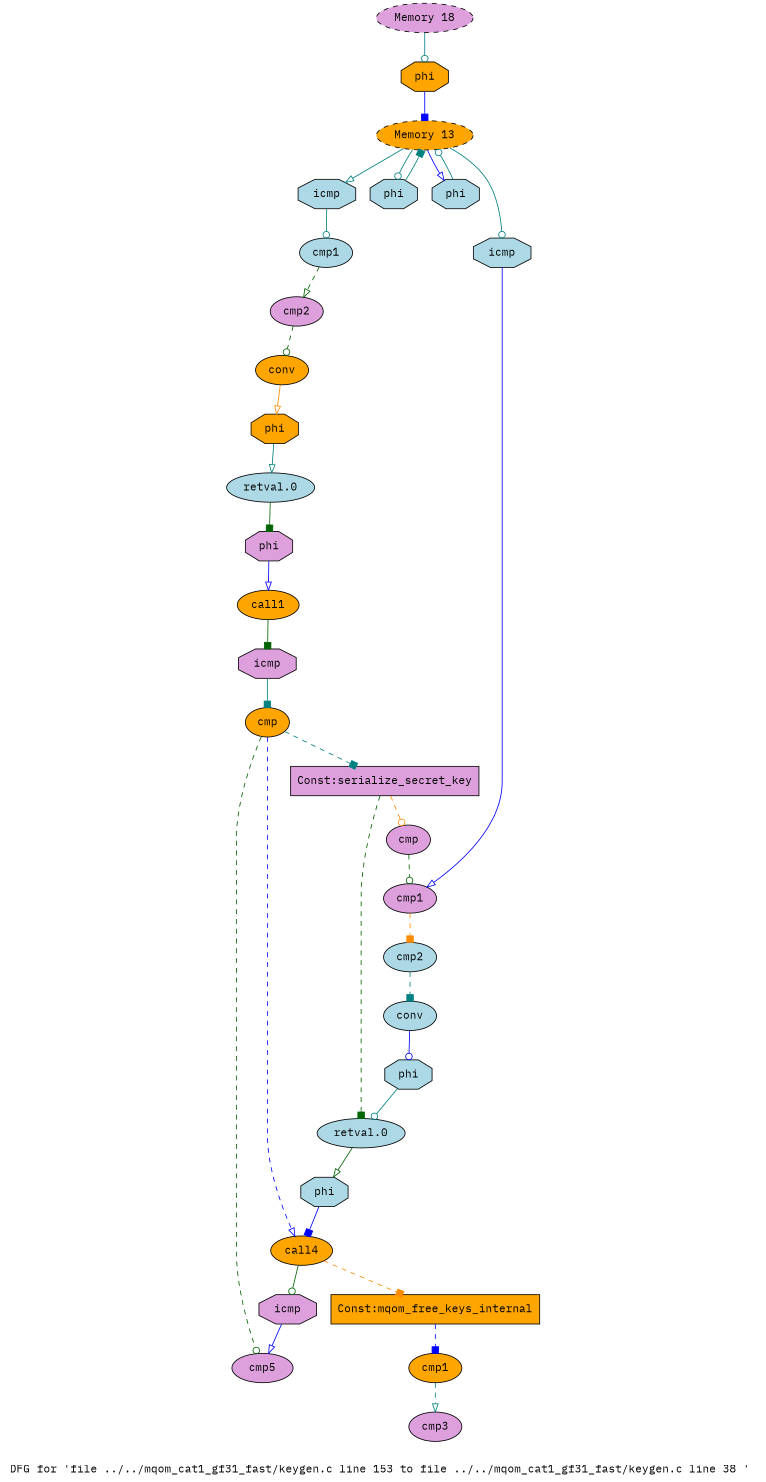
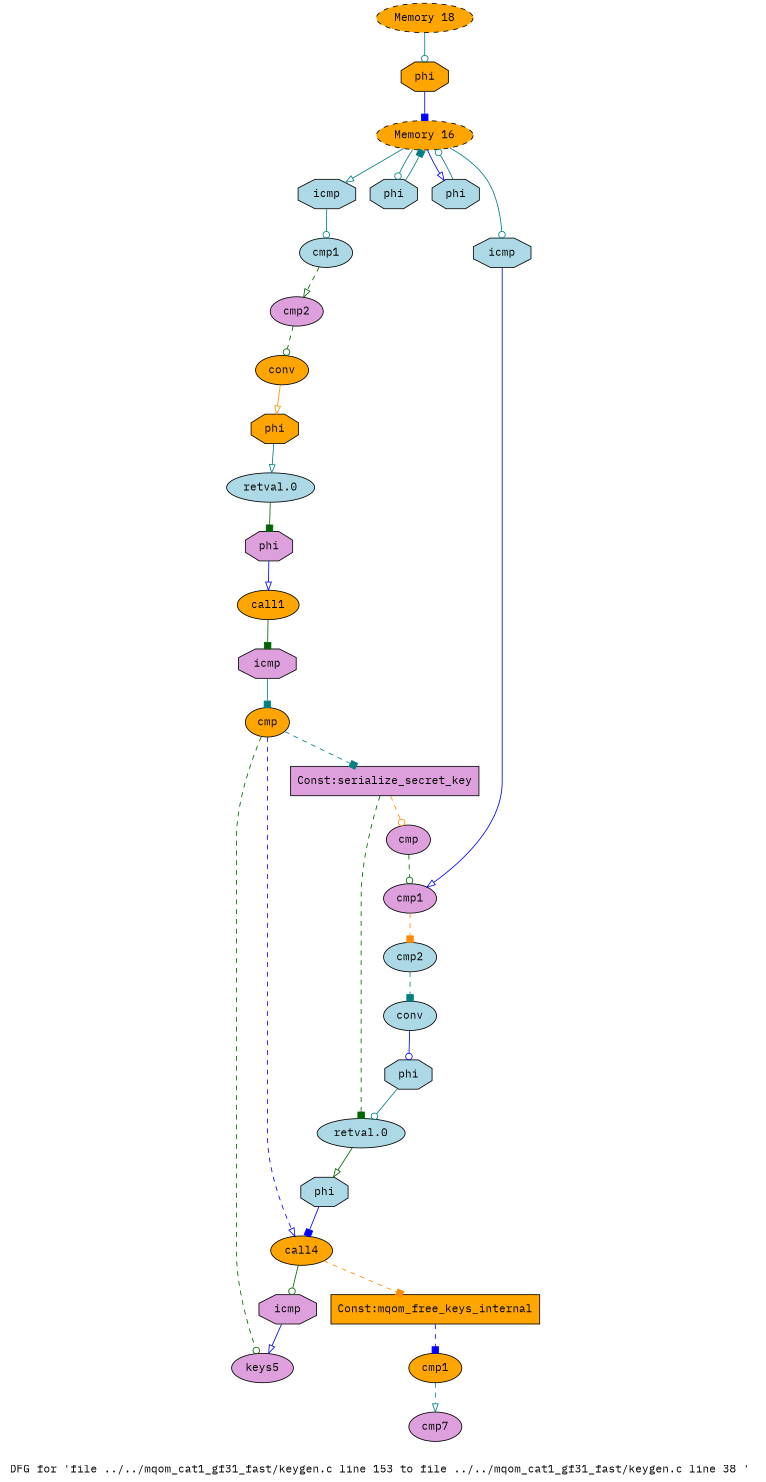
node "Memory 18": fillcolor plum -> orange
node "Memory 13": label "Memory 13" -> "Memory 16"
node "cmp5": label "cmp5" -> "keys5"
node "cmp3": label "cmp3" -> "cmp7"
